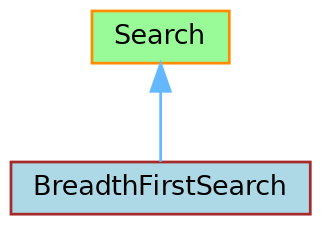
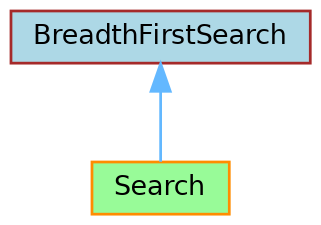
edge "BreadthFirstSearch" -> "Search": reversed
